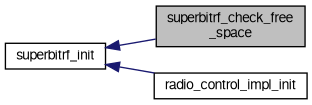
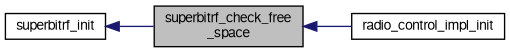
edge "radio_control_impl_init" -> "superbitrf_init": now "radio_control_impl_init" -> "superbitrf_check_free _space"
